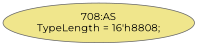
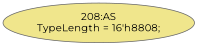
node "708:AS TypeLength = 16'h8808;": label "708:AS TypeLength = 16'h8808;" -> "208:AS TypeLength = 16'h8808;"
